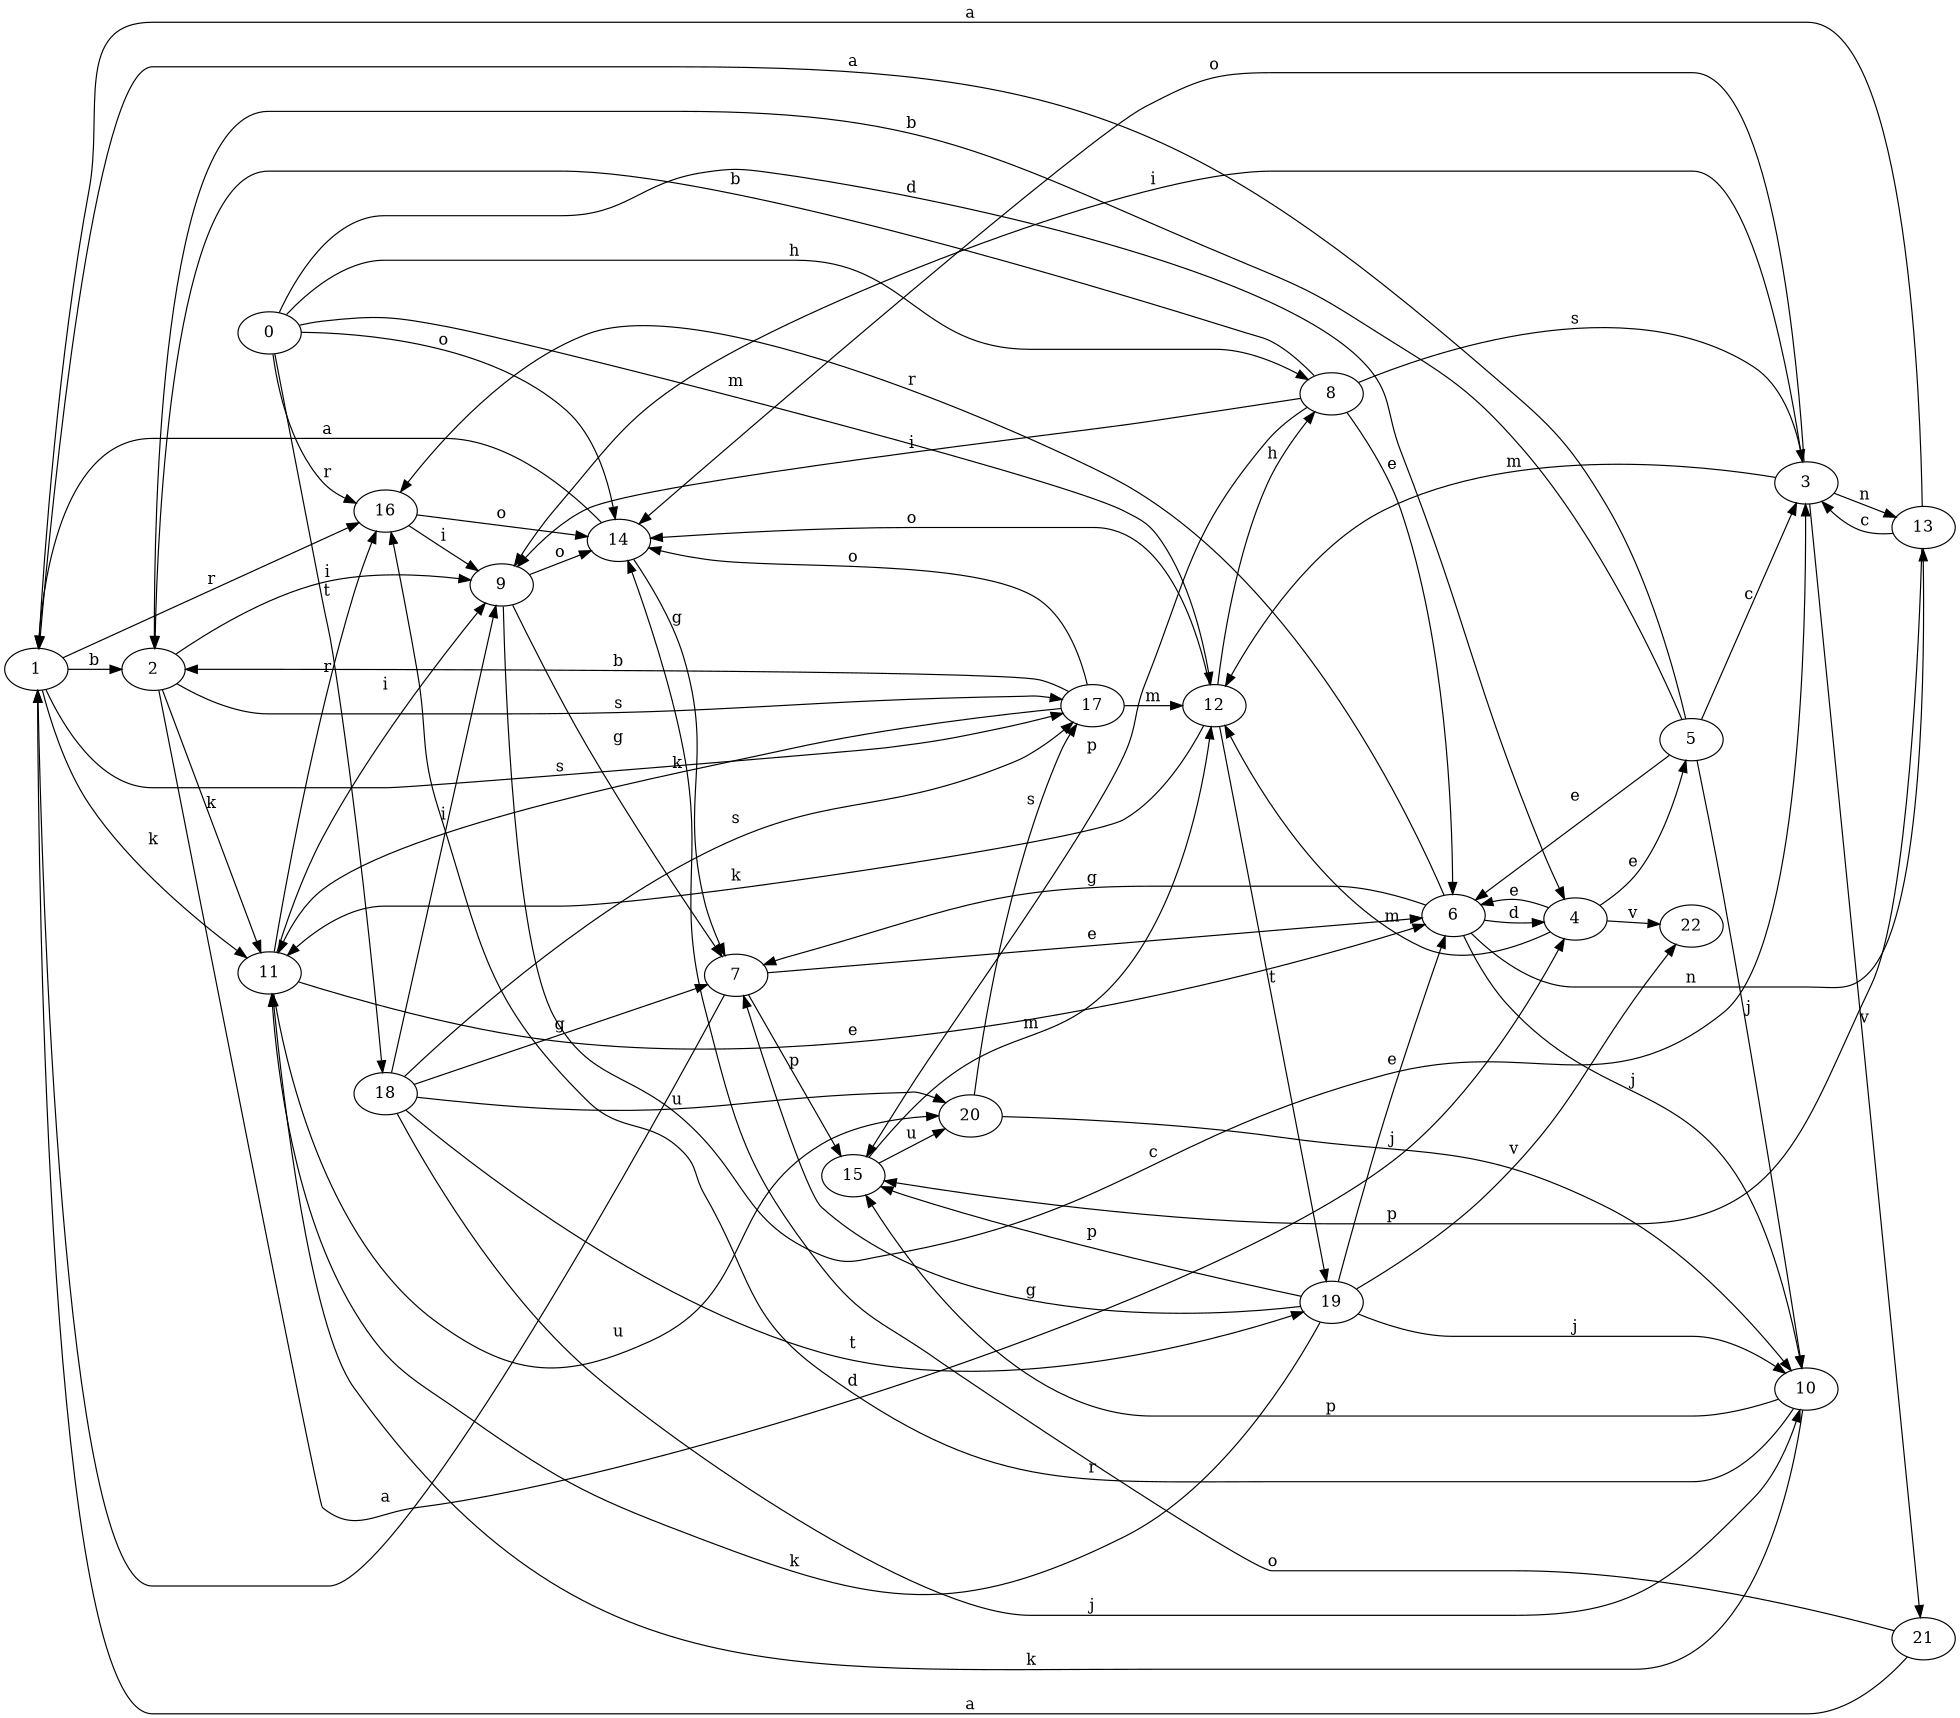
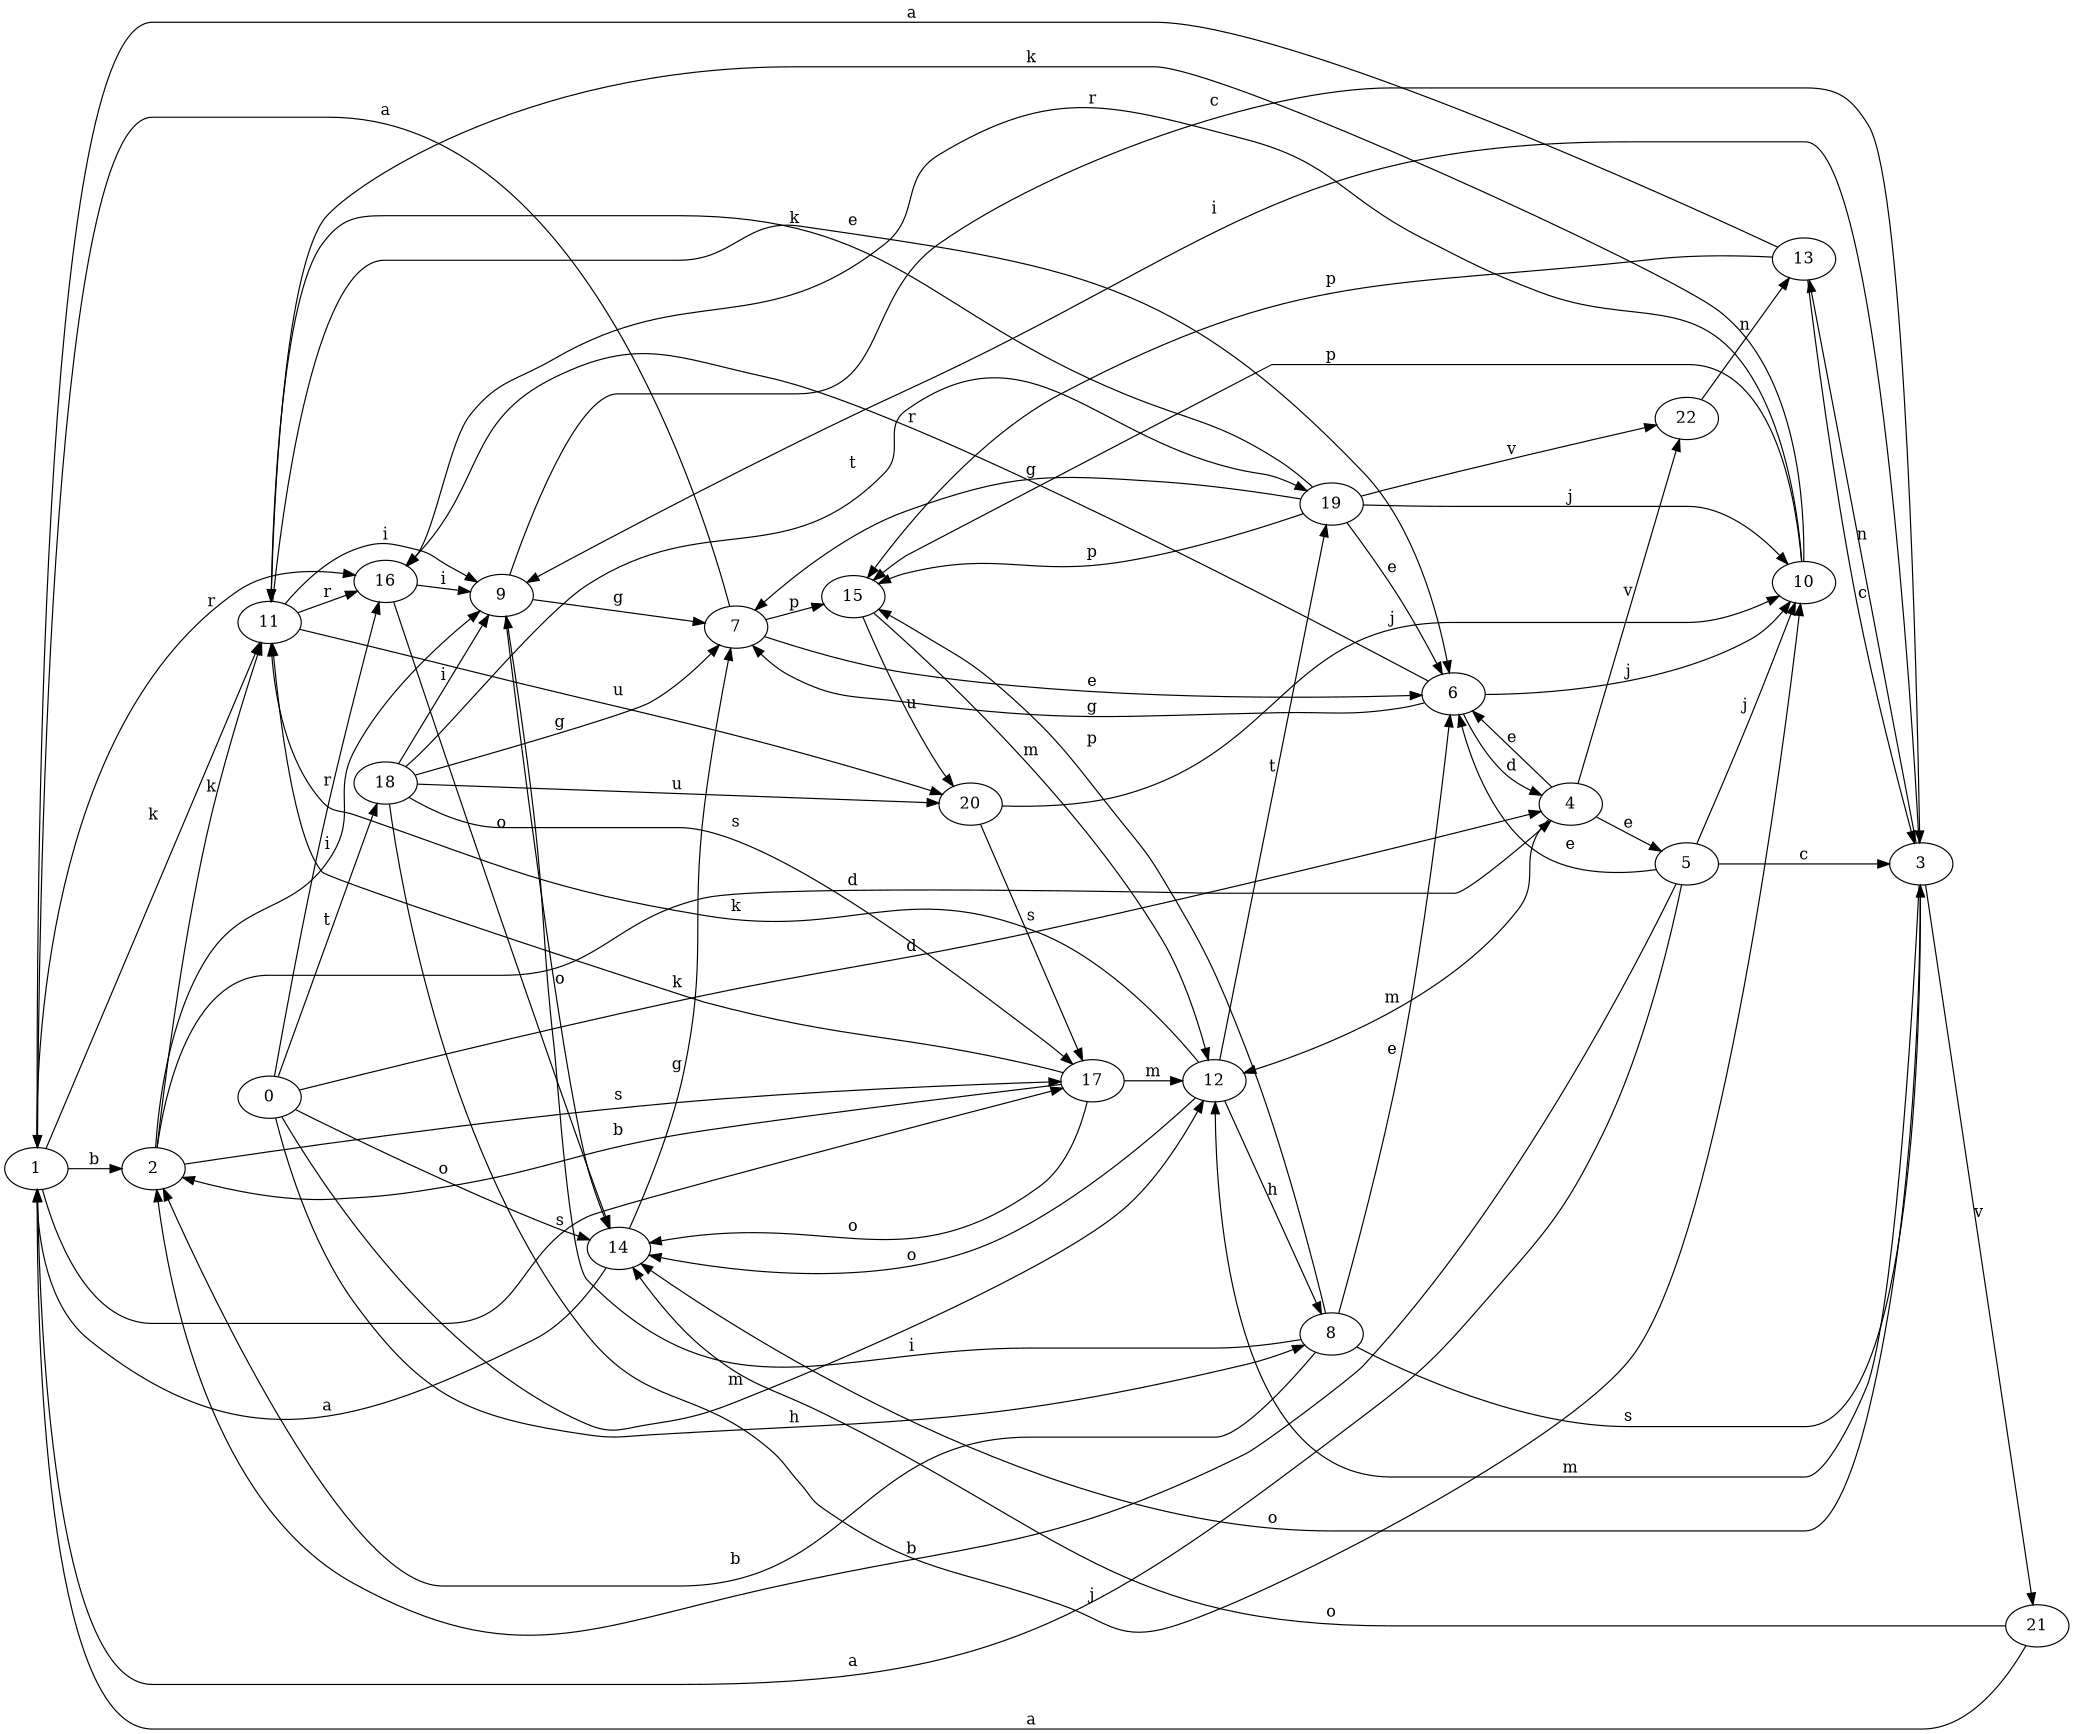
edge "6" -> "13": now "22" -> "13"
